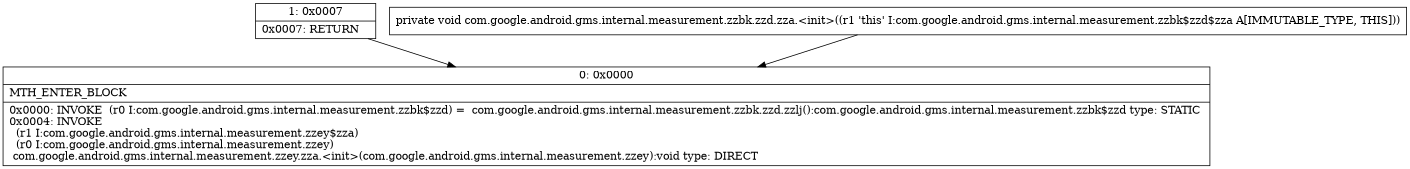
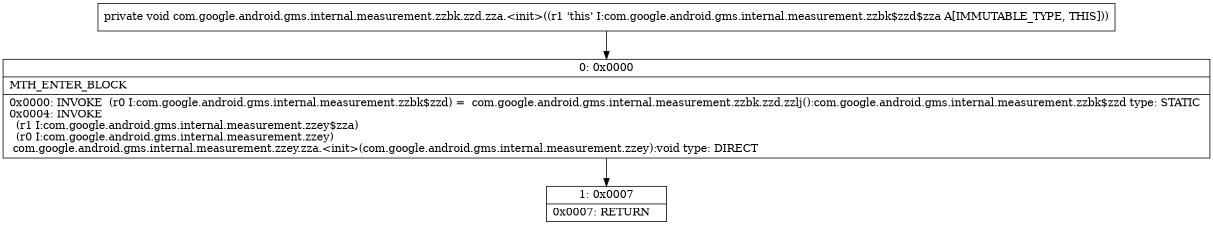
edge "1: 0x0007" -> "0: 0x0000": reversed
